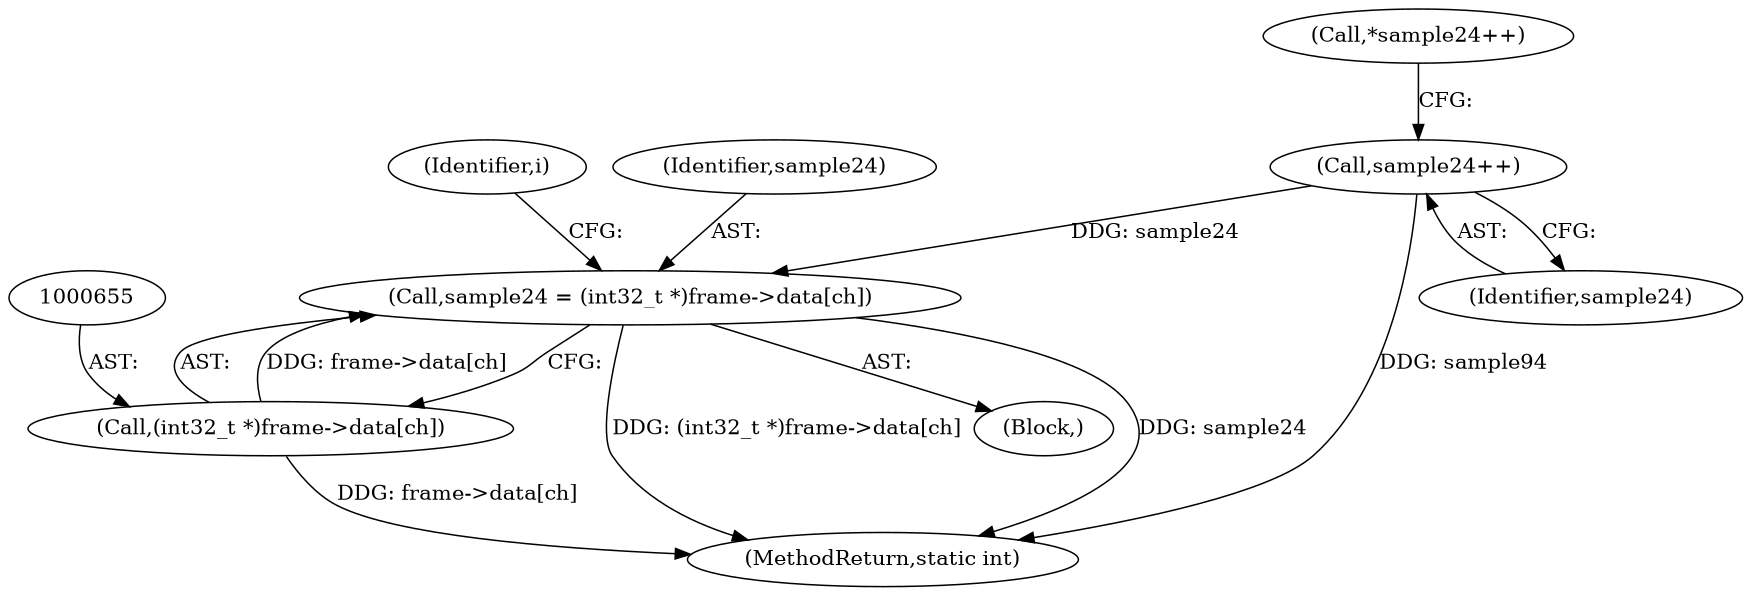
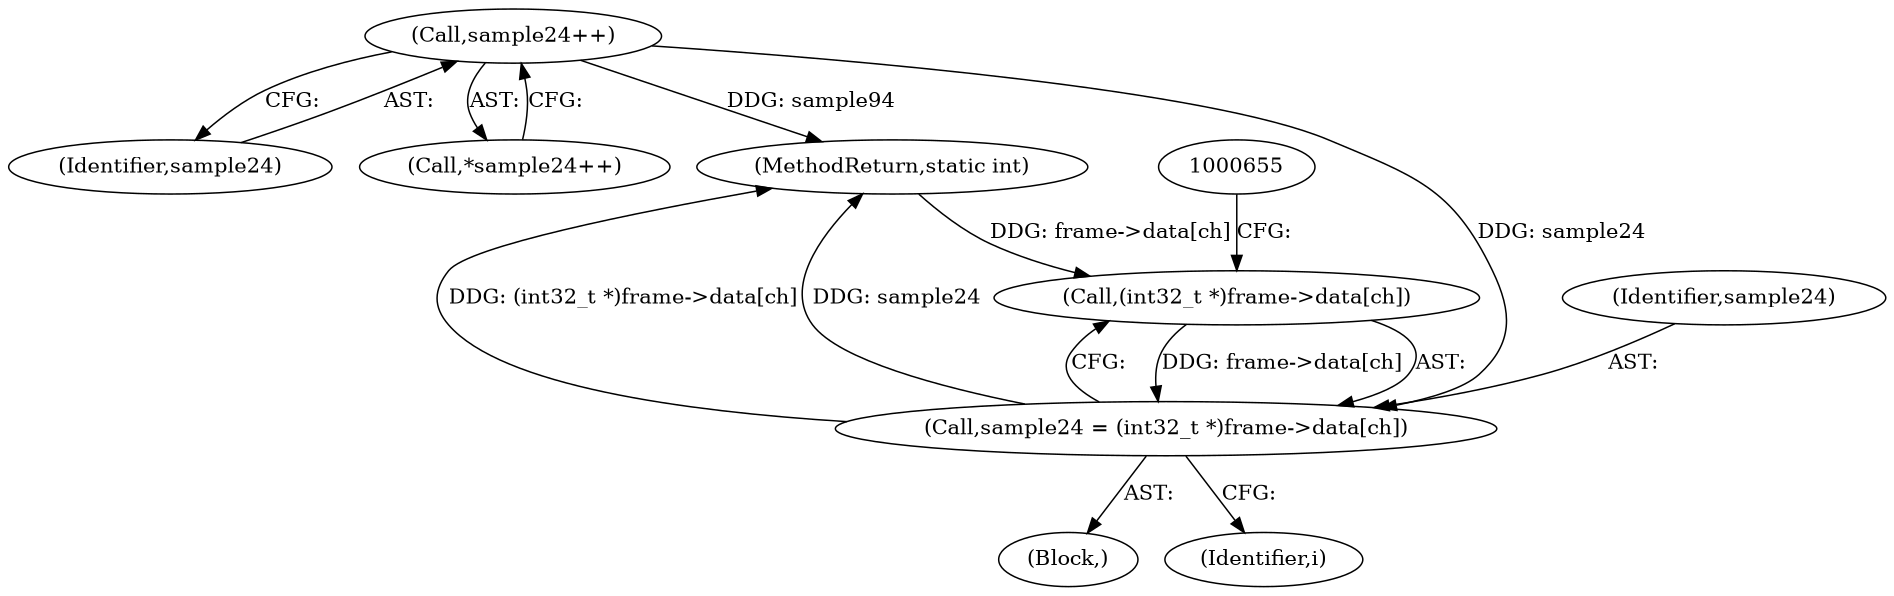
edge "(Call,sample24++)" -> "(Call,*sample24++)": added, label "AST:"
edge "(Identifier,i)" -> "(Call,sample24 = (int32_t *)frame->data[ch])": reversed
edge "1000655" -> "(Call,(int32_t *)frame->data[ch])": label "AST: " -> "CFG: "
edge "(Call,(int32_t *)frame->data[ch])" -> "(MethodReturn,static int)": reversed
